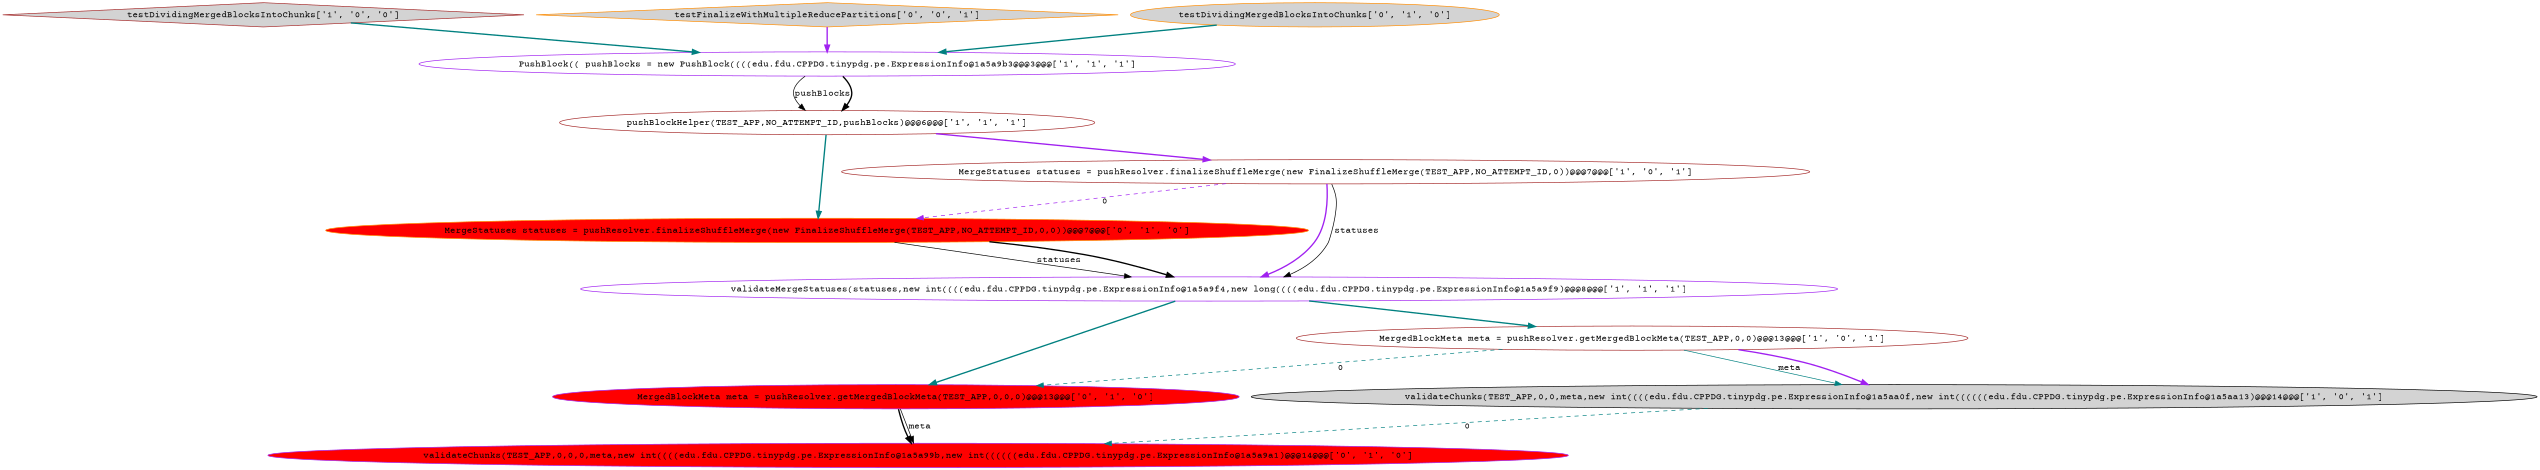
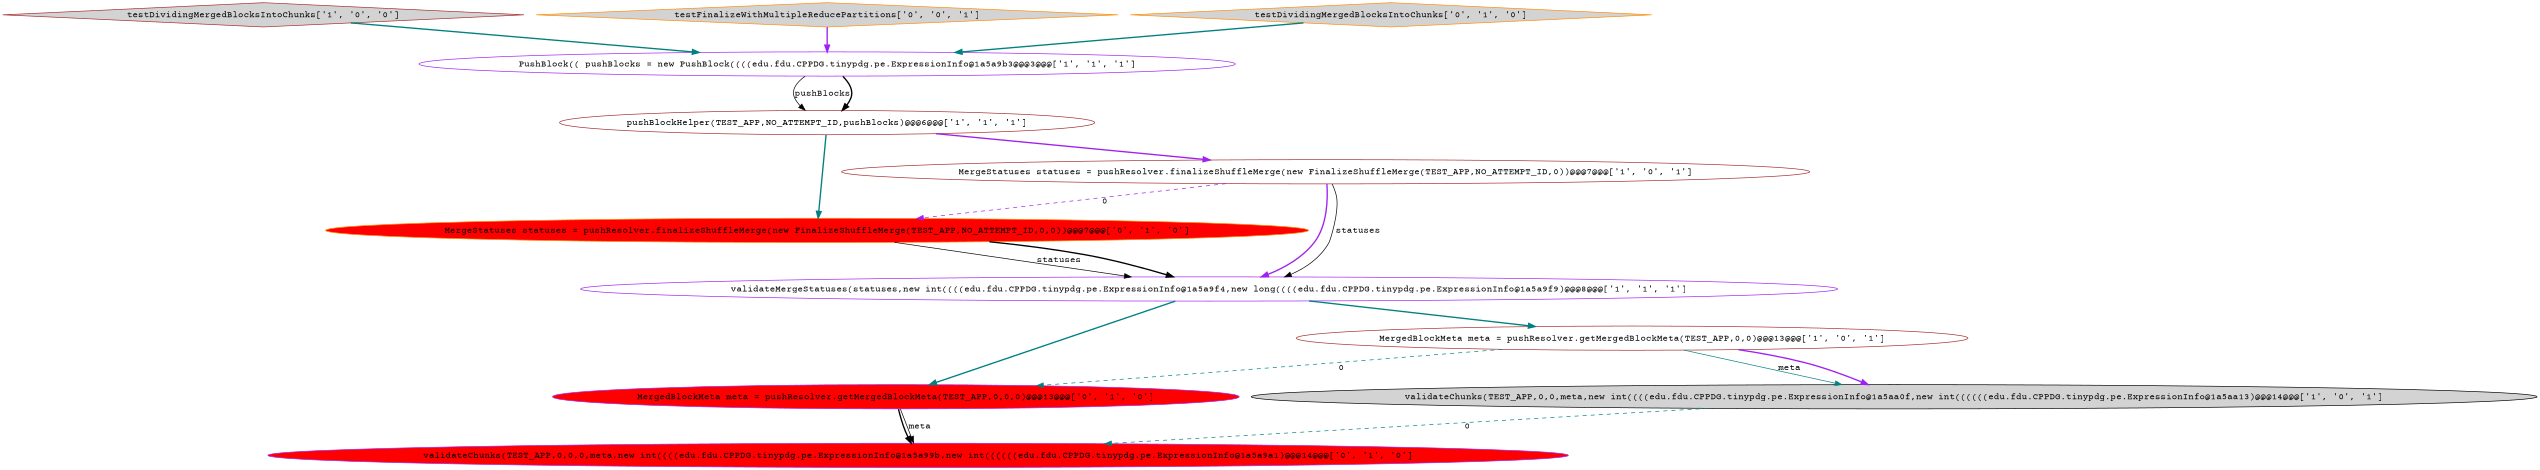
node "testDividingMergedBlocksIntoChunks['0', '1', '0']": shape ellipse -> diamond
